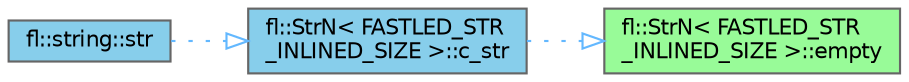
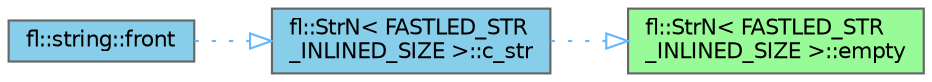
node "fl::string::str": label "fl::string::str" -> "fl::string::front"
